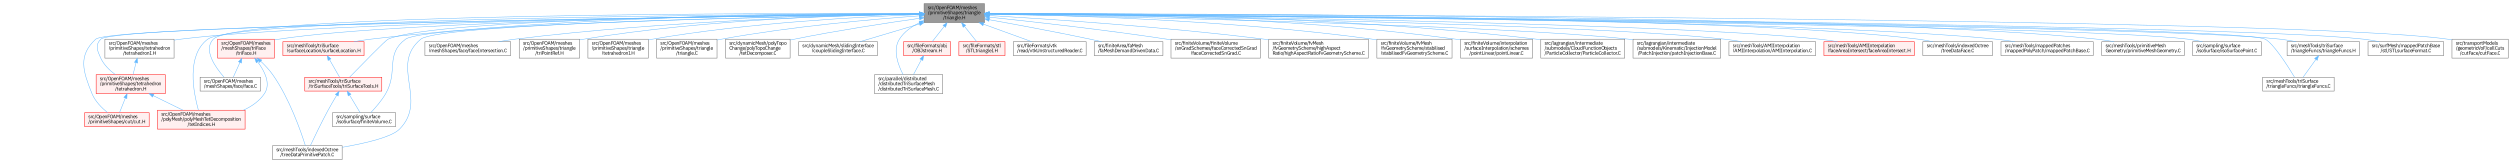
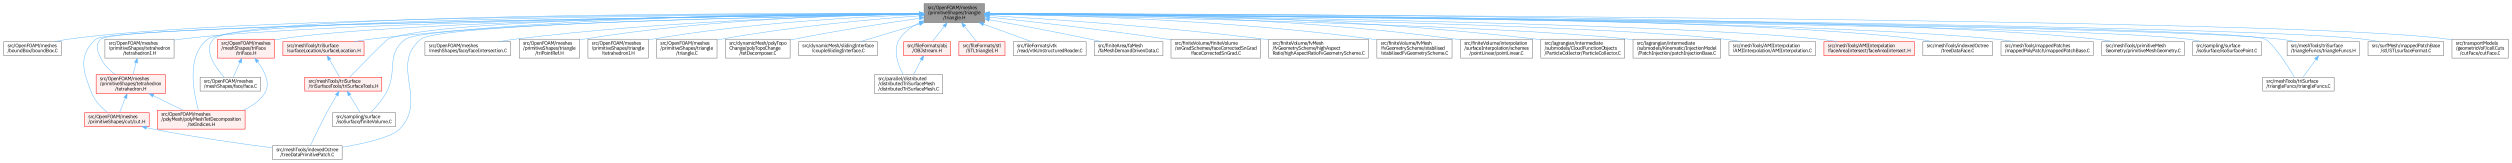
node "src/OpenFOAM/meshes /boundBox/boundBox.C": added
edge "src/meshTools/indexedOctree /treeDataPrimitivePatch.C" -> "src/OpenFOAM/meshes /meshShapes/triFace /triFace.H": now "src/meshTools/indexedOctree /treeDataPrimitivePatch.C" -> "src/OpenFOAM/meshes /primitiveShapes/cut/cut.H"
